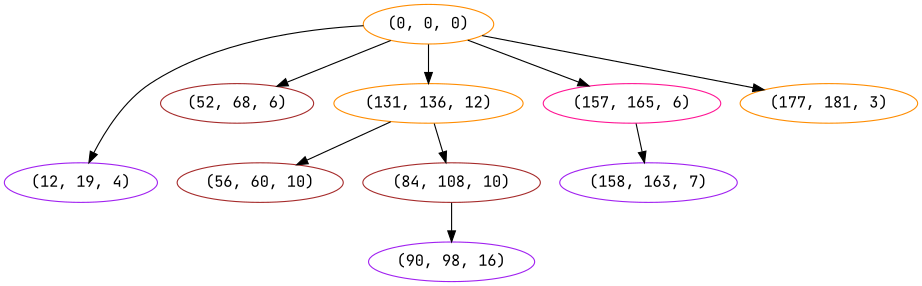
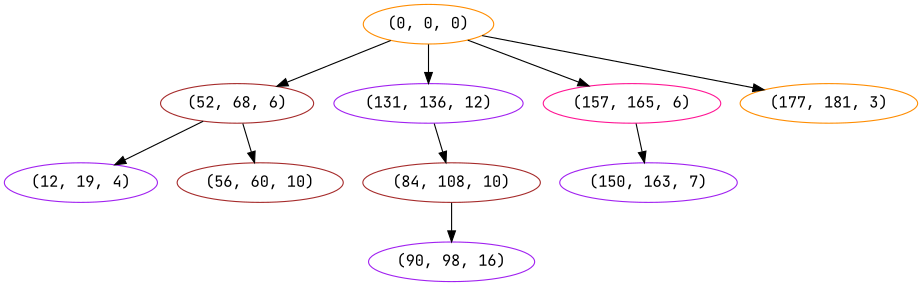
edge "(0, 0, 0)" -> "(12, 19, 4)": now "(52, 68, 6)" -> "(12, 19, 4)"
node "(131, 136, 12)": color darkorange -> purple
edge "(131, 136, 12)" -> "(56, 60, 10)": now "(52, 68, 6)" -> "(56, 60, 10)"
node "(158, 163, 7)": label "(158, 163, 7)" -> "(150, 163, 7)"
